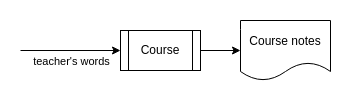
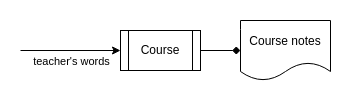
edge "Course" -> "Course notes": arrowhead classic -> diamond
